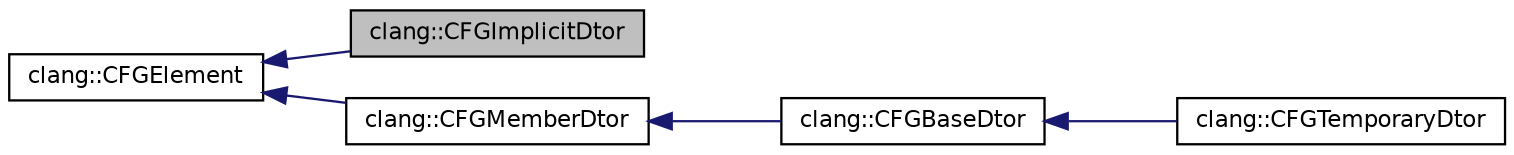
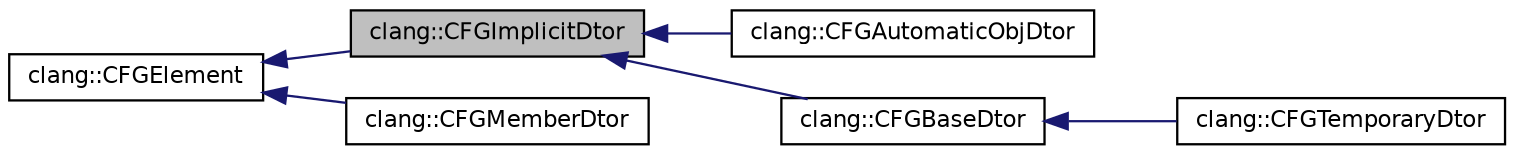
node "clang::CFGAutomaticObjDtor": added
edge "clang::CFGBaseDtor" -> "clang::CFGMemberDtor": now "clang::CFGBaseDtor" -> "clang::CFGImplicitDtor"
